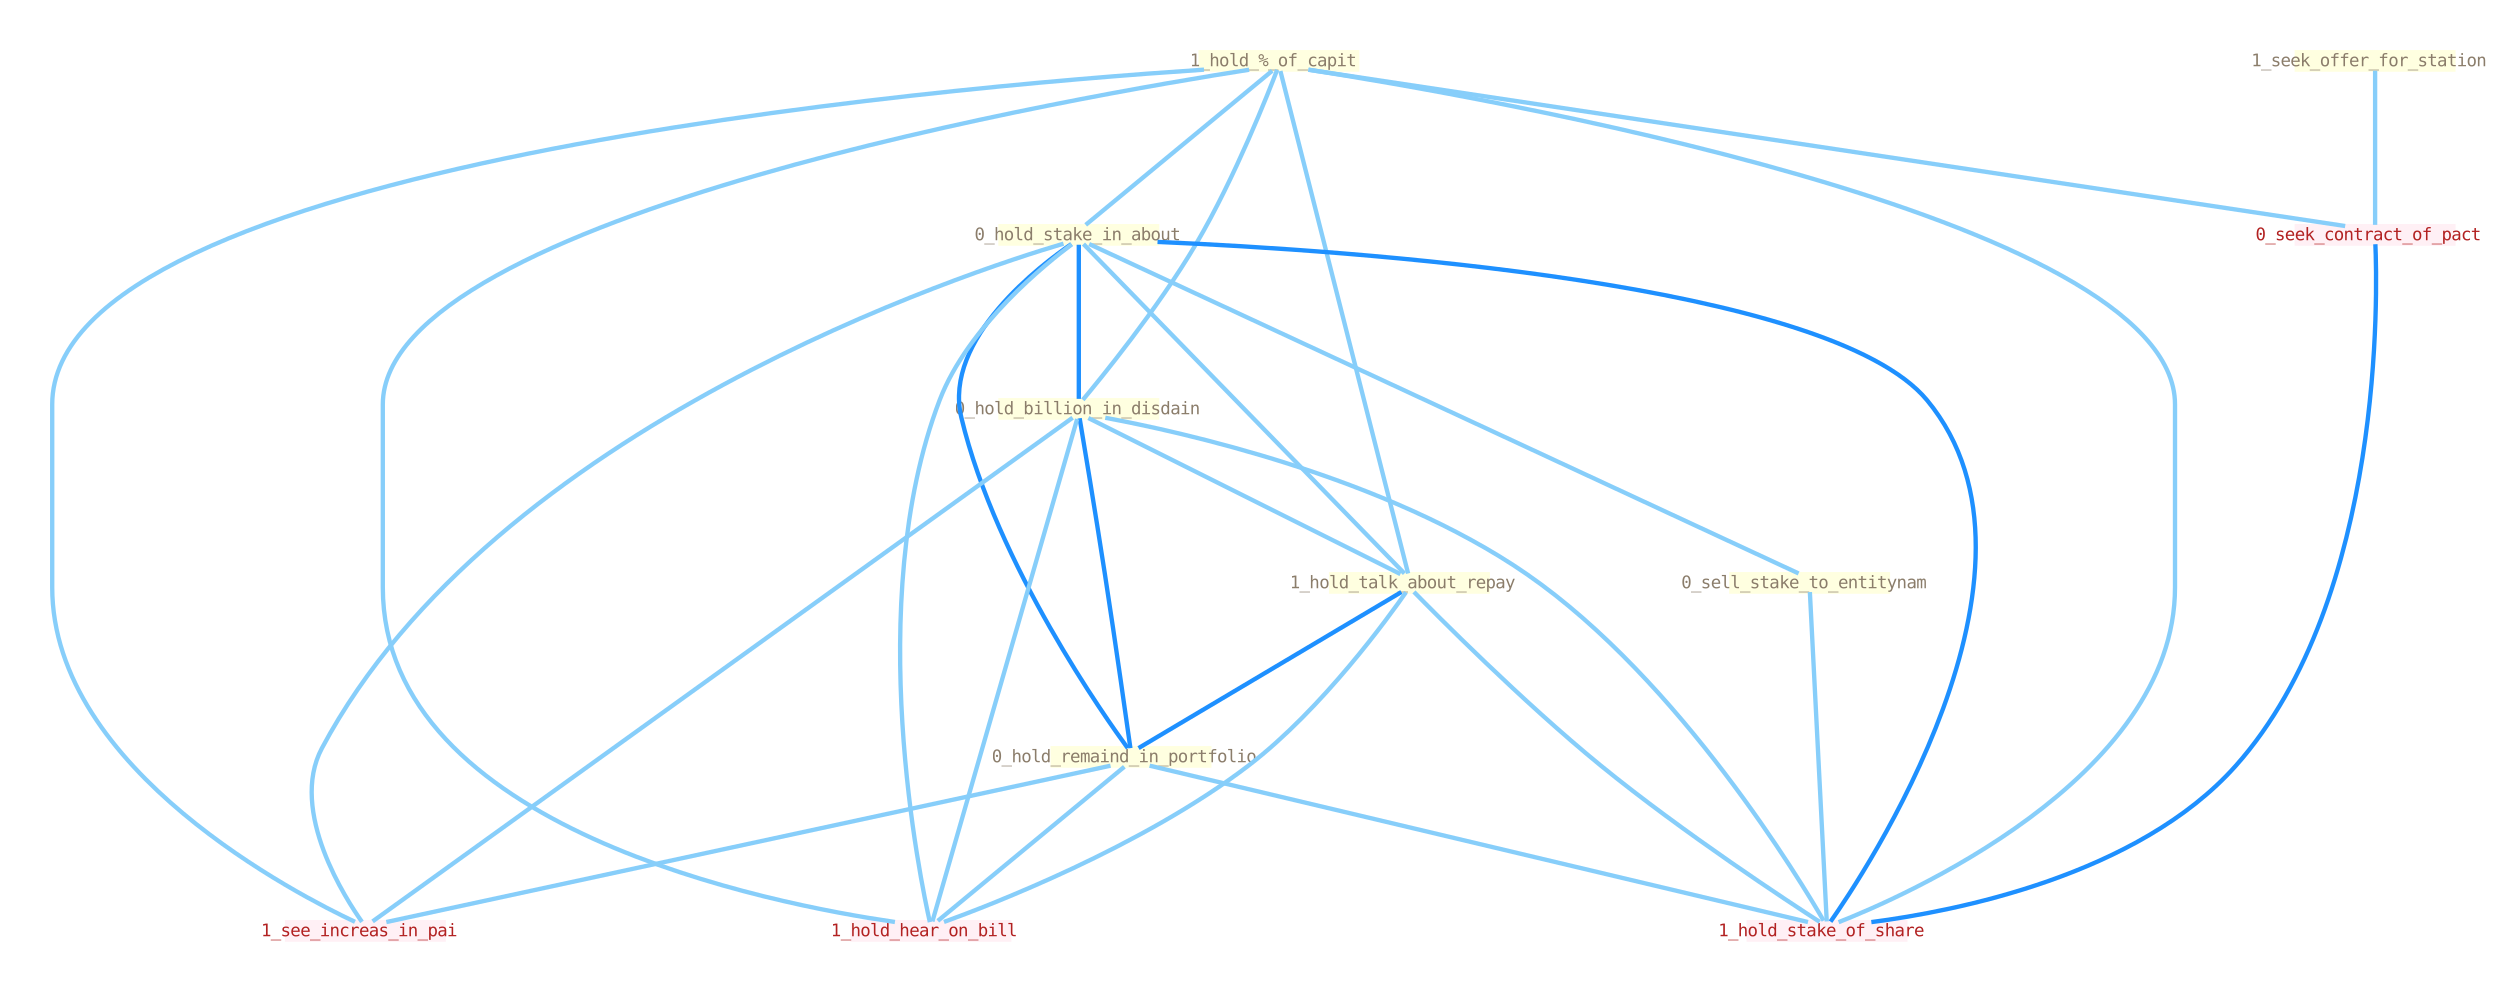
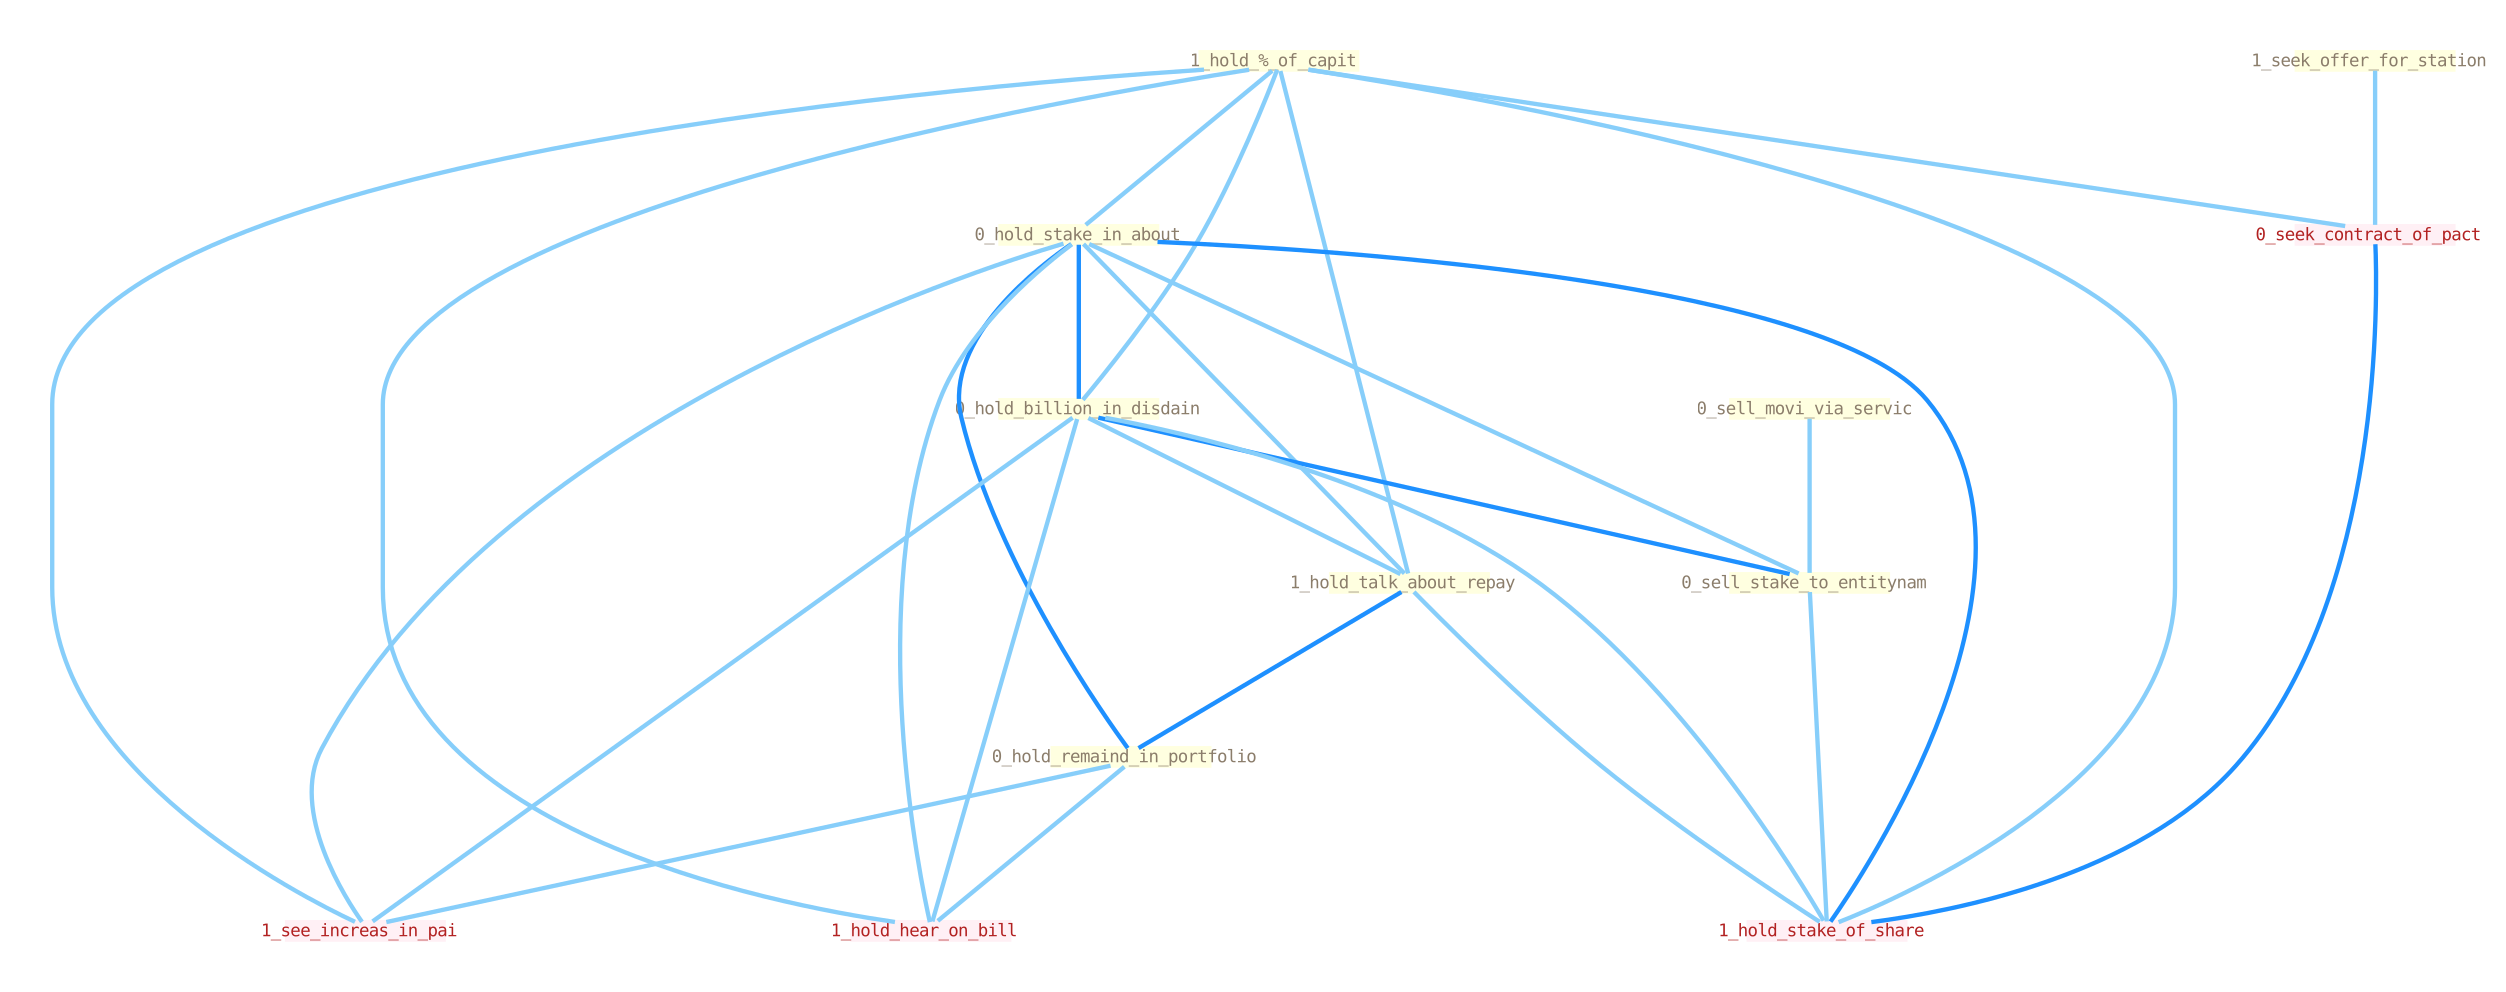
node "0_sell_movi_via_servic": added
edge "0_hold_billion_in_disdain" -- "0_hold_remaind_in_portfolio": now "0_hold_billion_in_disdain" -- "0_sell_stake_to_entitynam"
edge "1_hold_talk_about_repay" -- "1_hold_hear_on_bill": removed
edge "0_hold_remaind_in_portfolio" -- "1_hold_stake_of_share": removed
